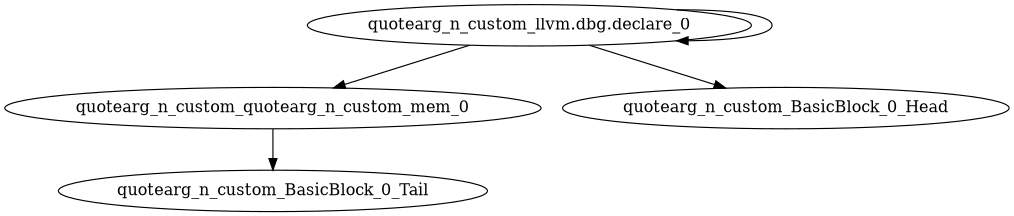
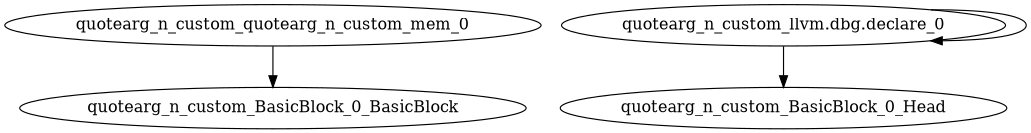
edge "quotearg_n_custom_llvm.dbg.declare_0" -> "quotearg_n_custom_quotearg_n_custom_mem_0": removed
node "quotearg_n_custom_BasicBlock_0_Tail": label "quotearg_n_custom_BasicBlock_0_Tail" -> "quotearg_n_custom_BasicBlock_0_BasicBlock"
